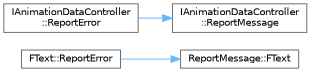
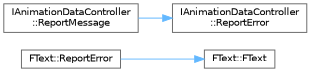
edge "IAnimationDataController ::ReportError" -> "IAnimationDataController ::ReportMessage": reversed
node "ReportMessage::FText": label "ReportMessage::FText" -> "FText::FText"
